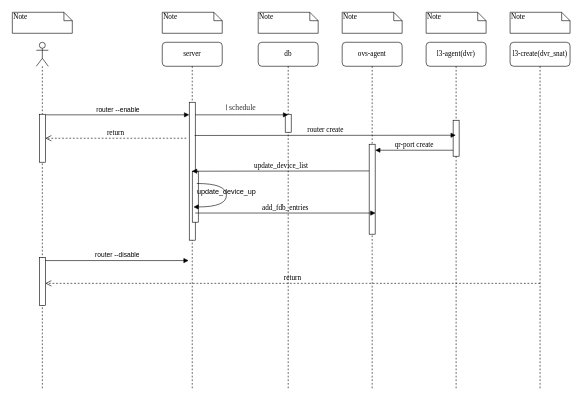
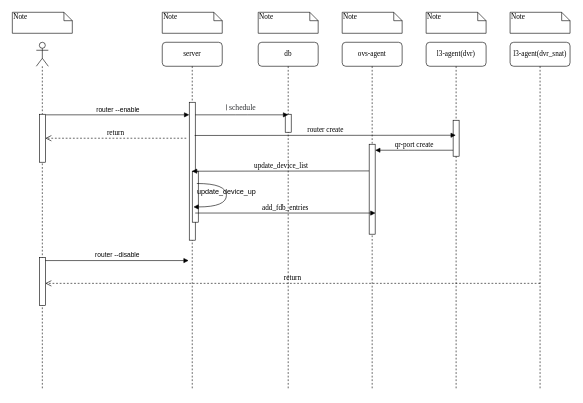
node "l3-create(dvr_snat)": label "l3-create(dvr_snat)" -> "l3-agent(dvr_snat)"
